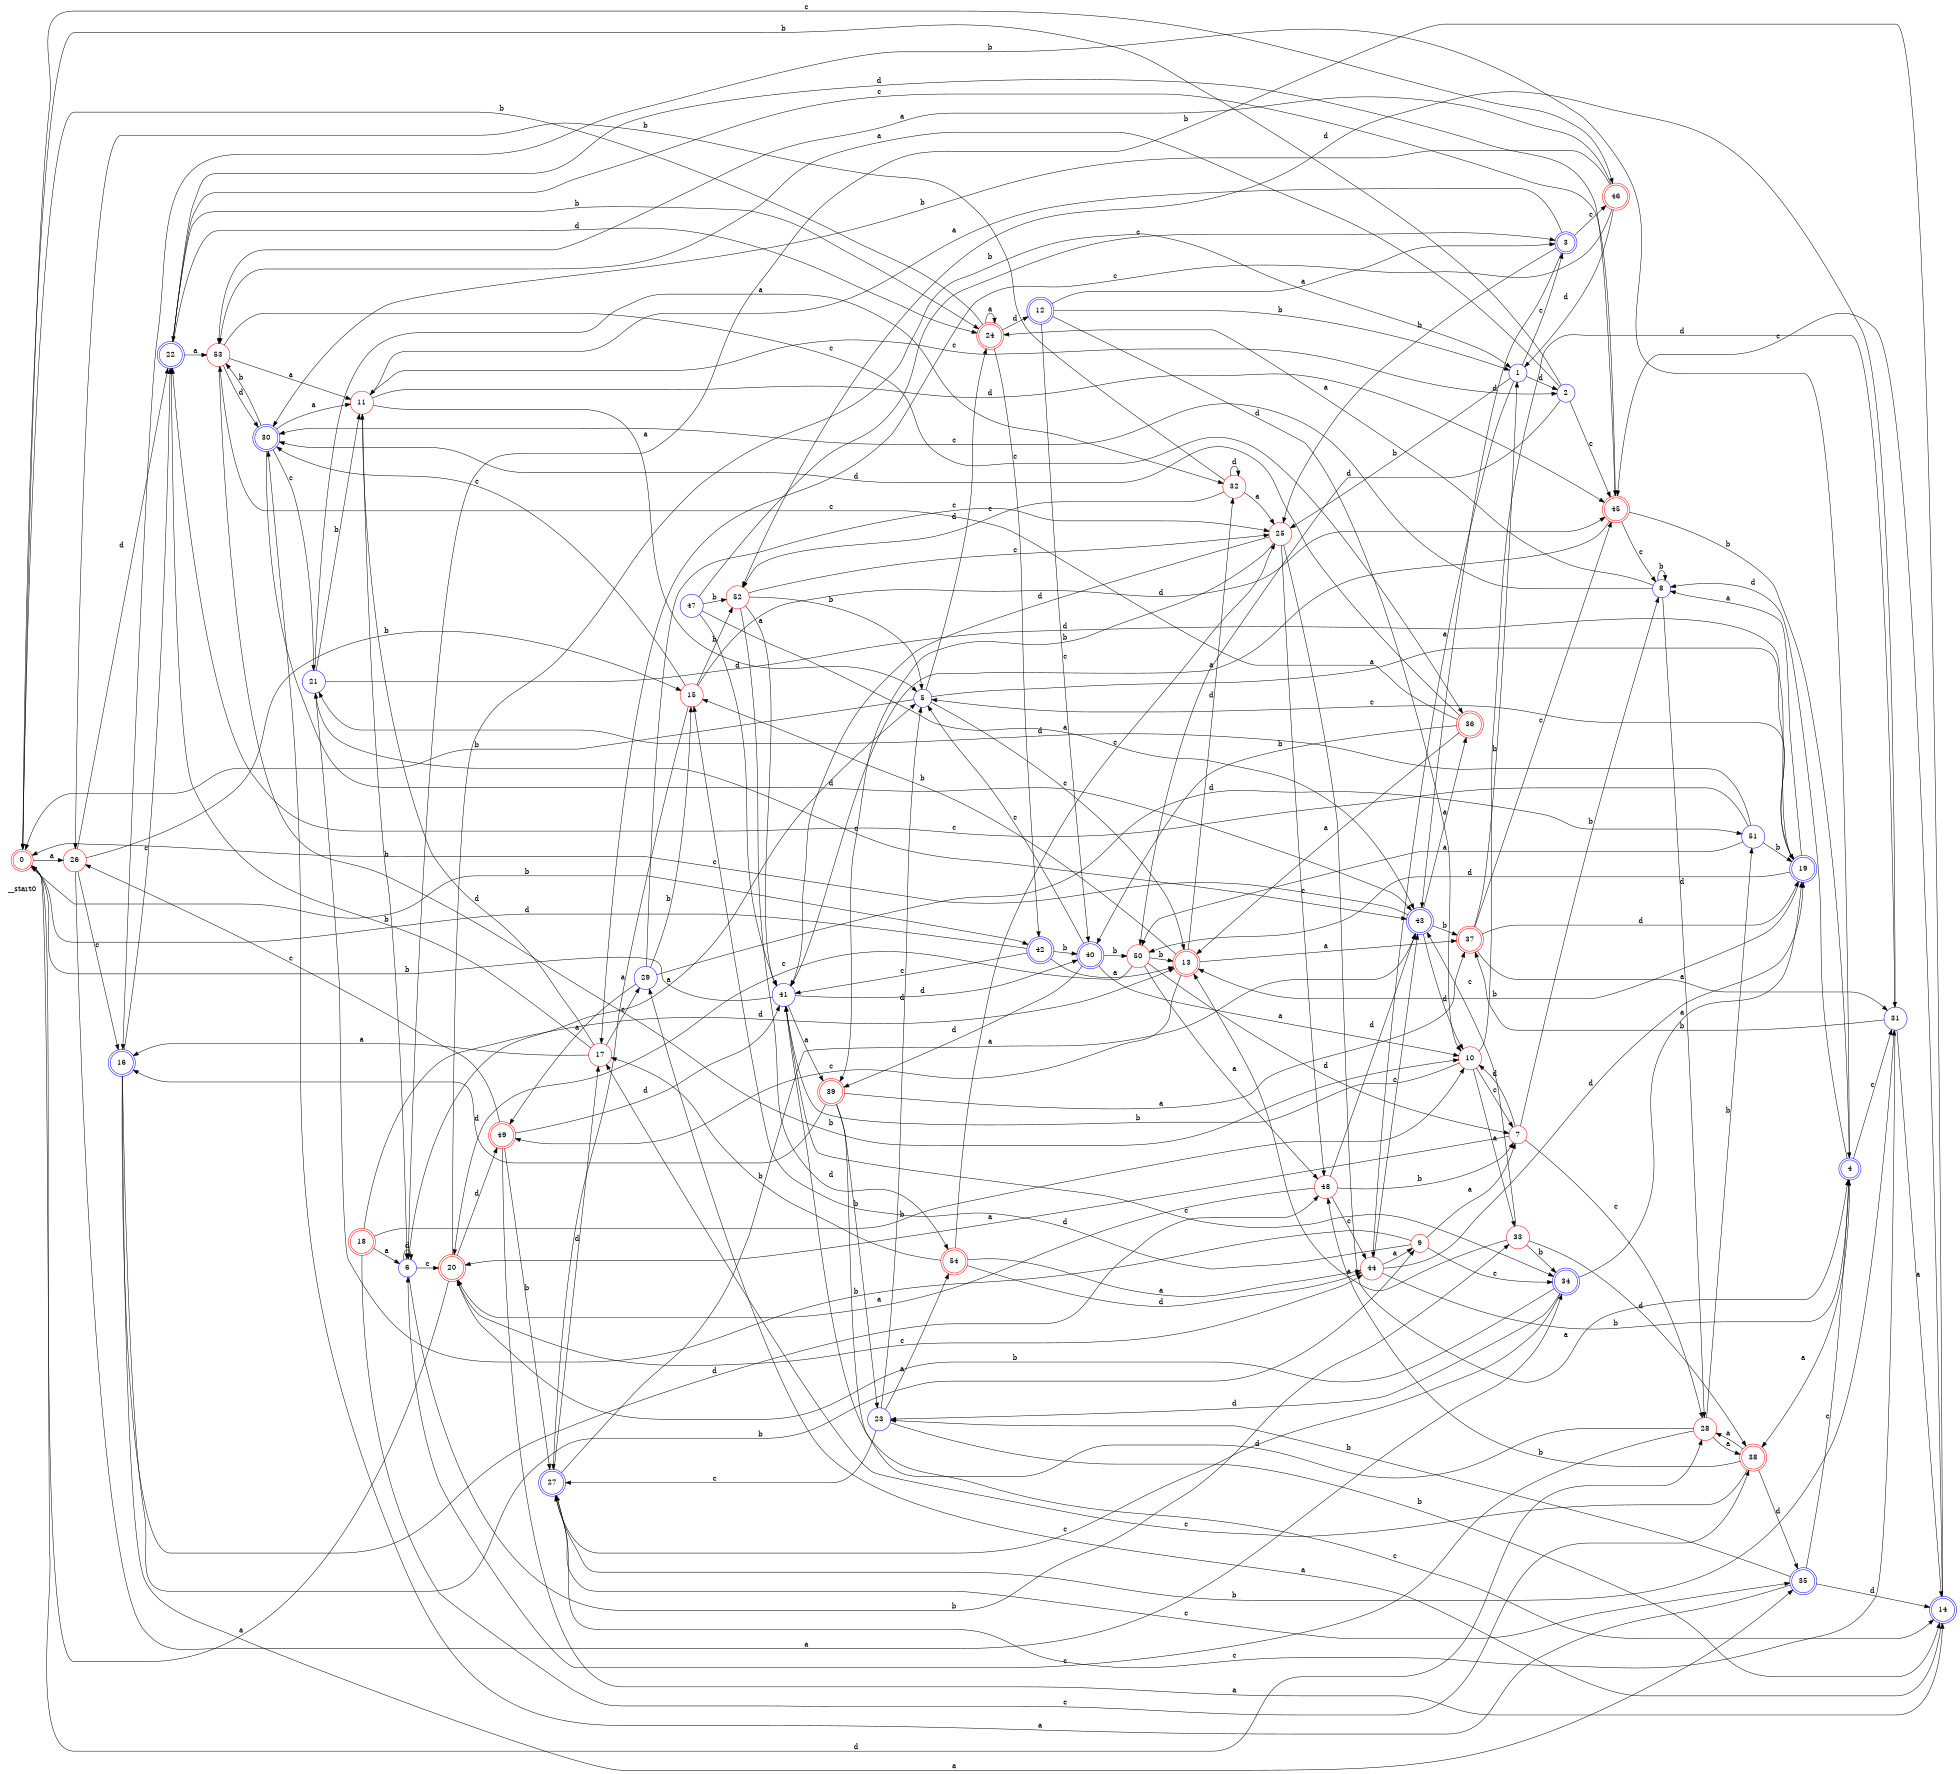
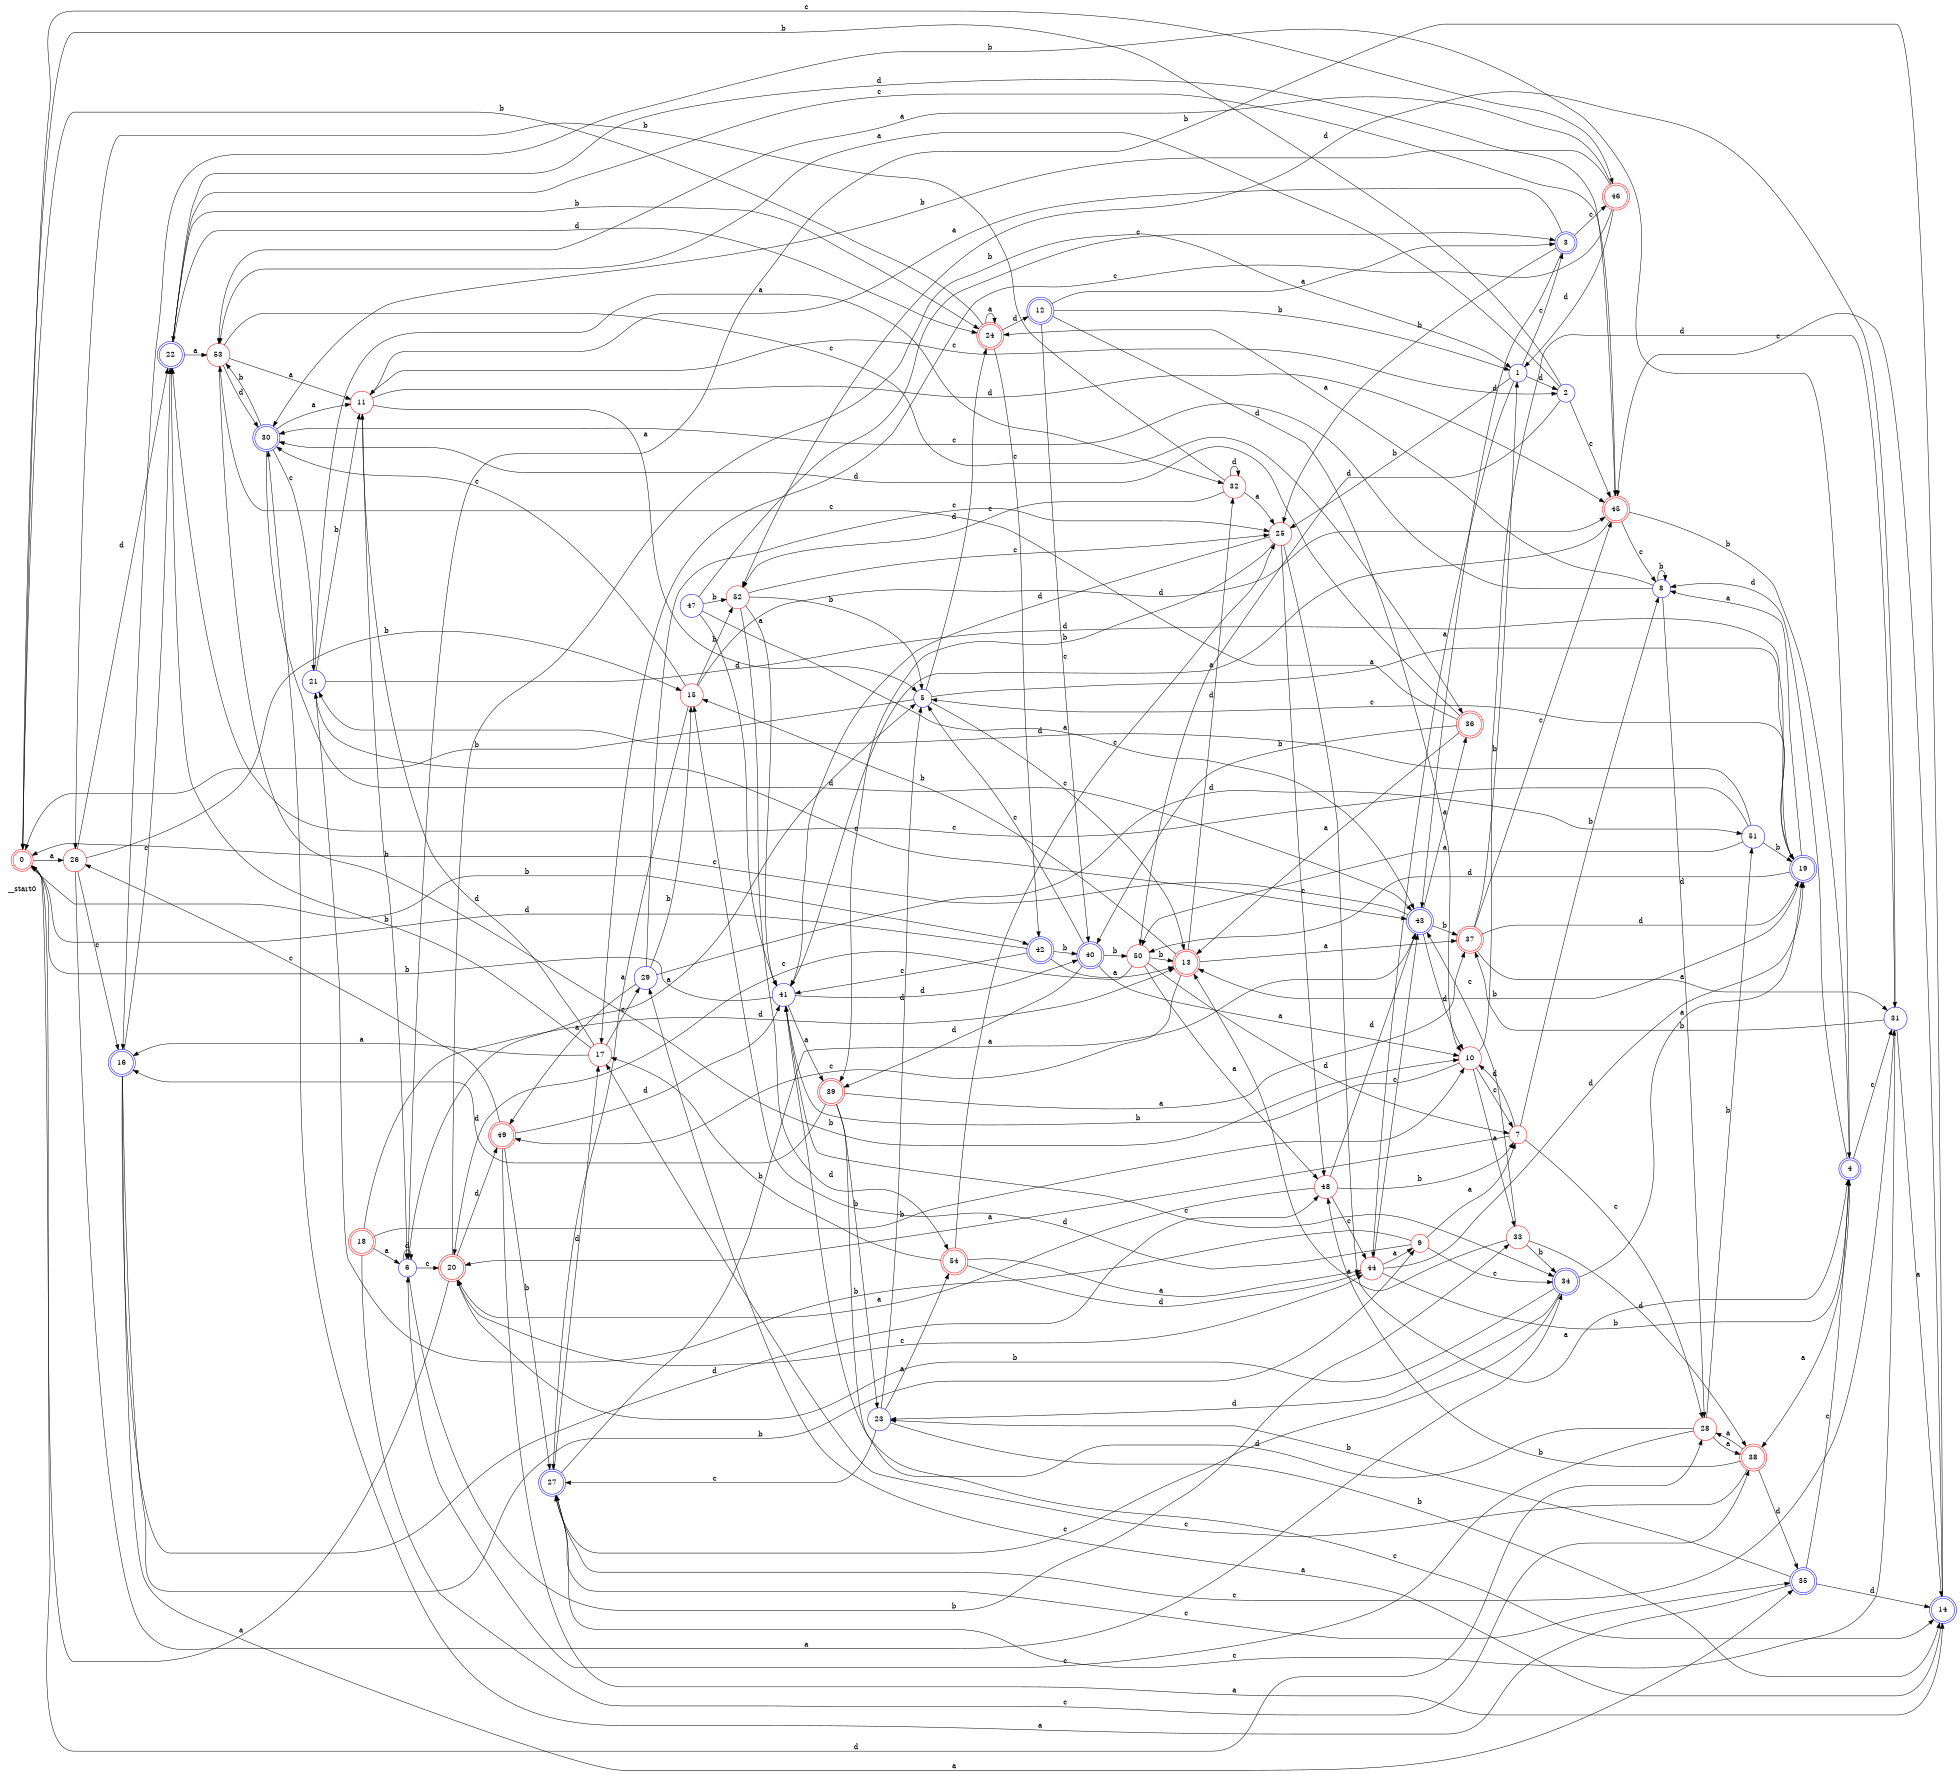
edge "27" -> "31": label "b" -> "c"
